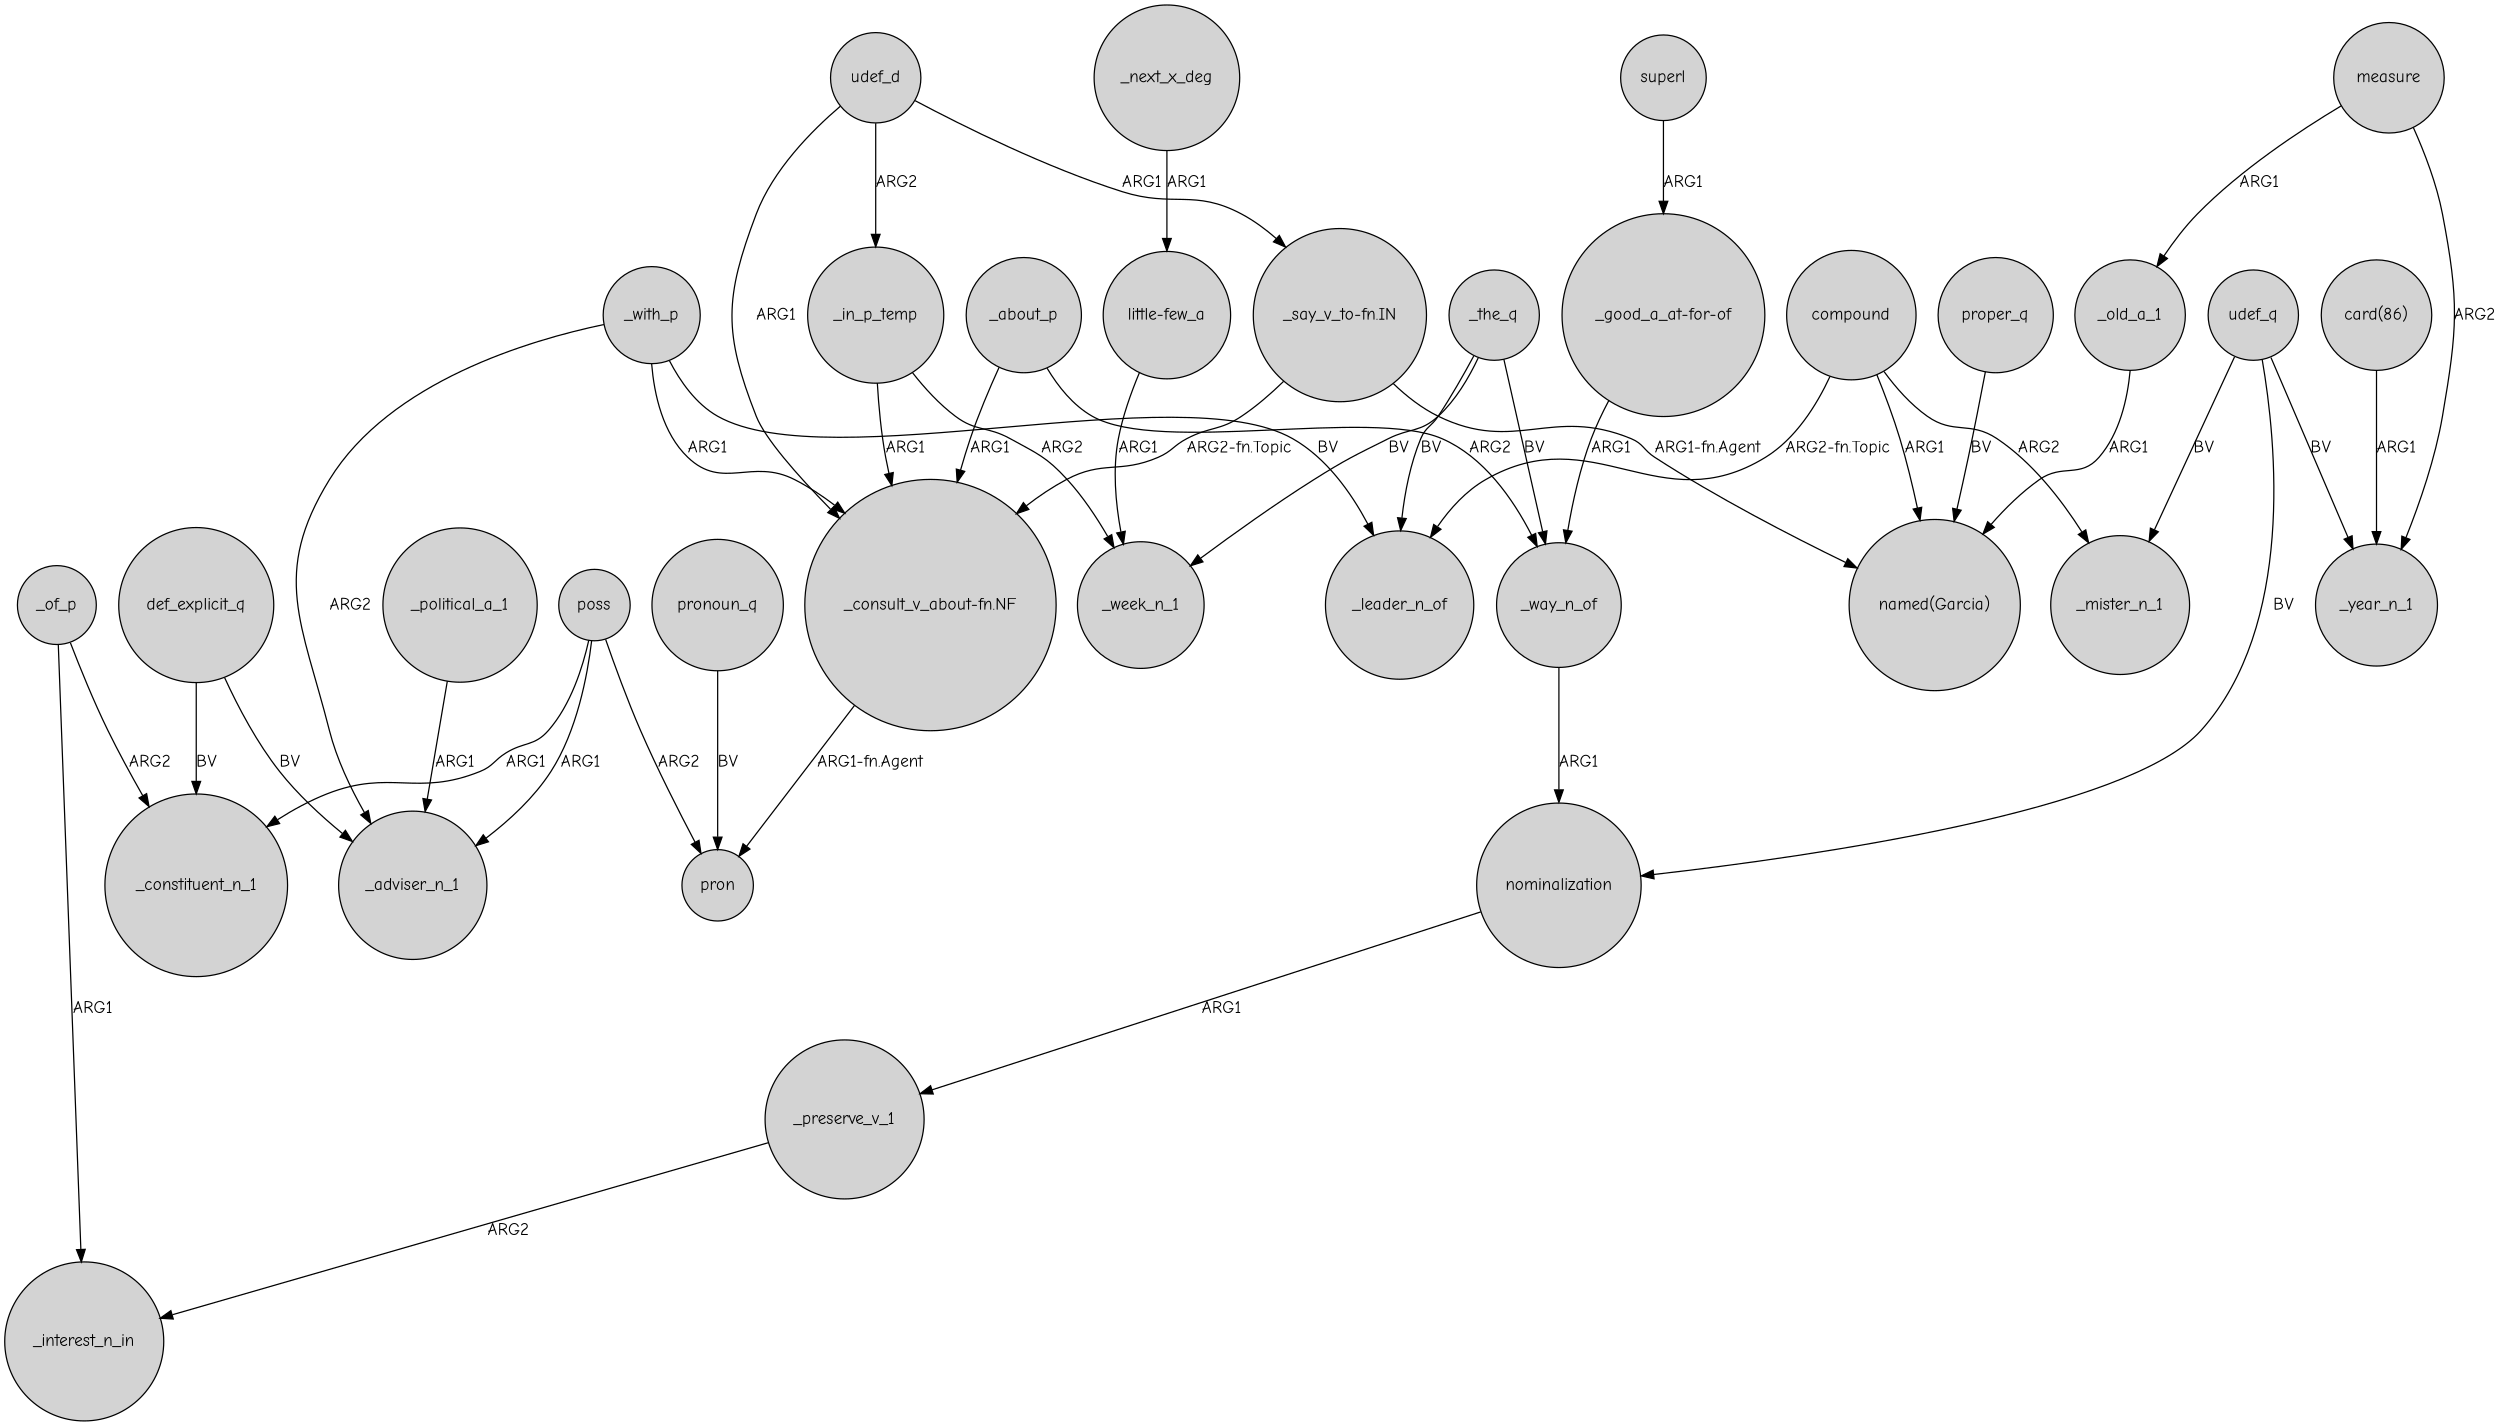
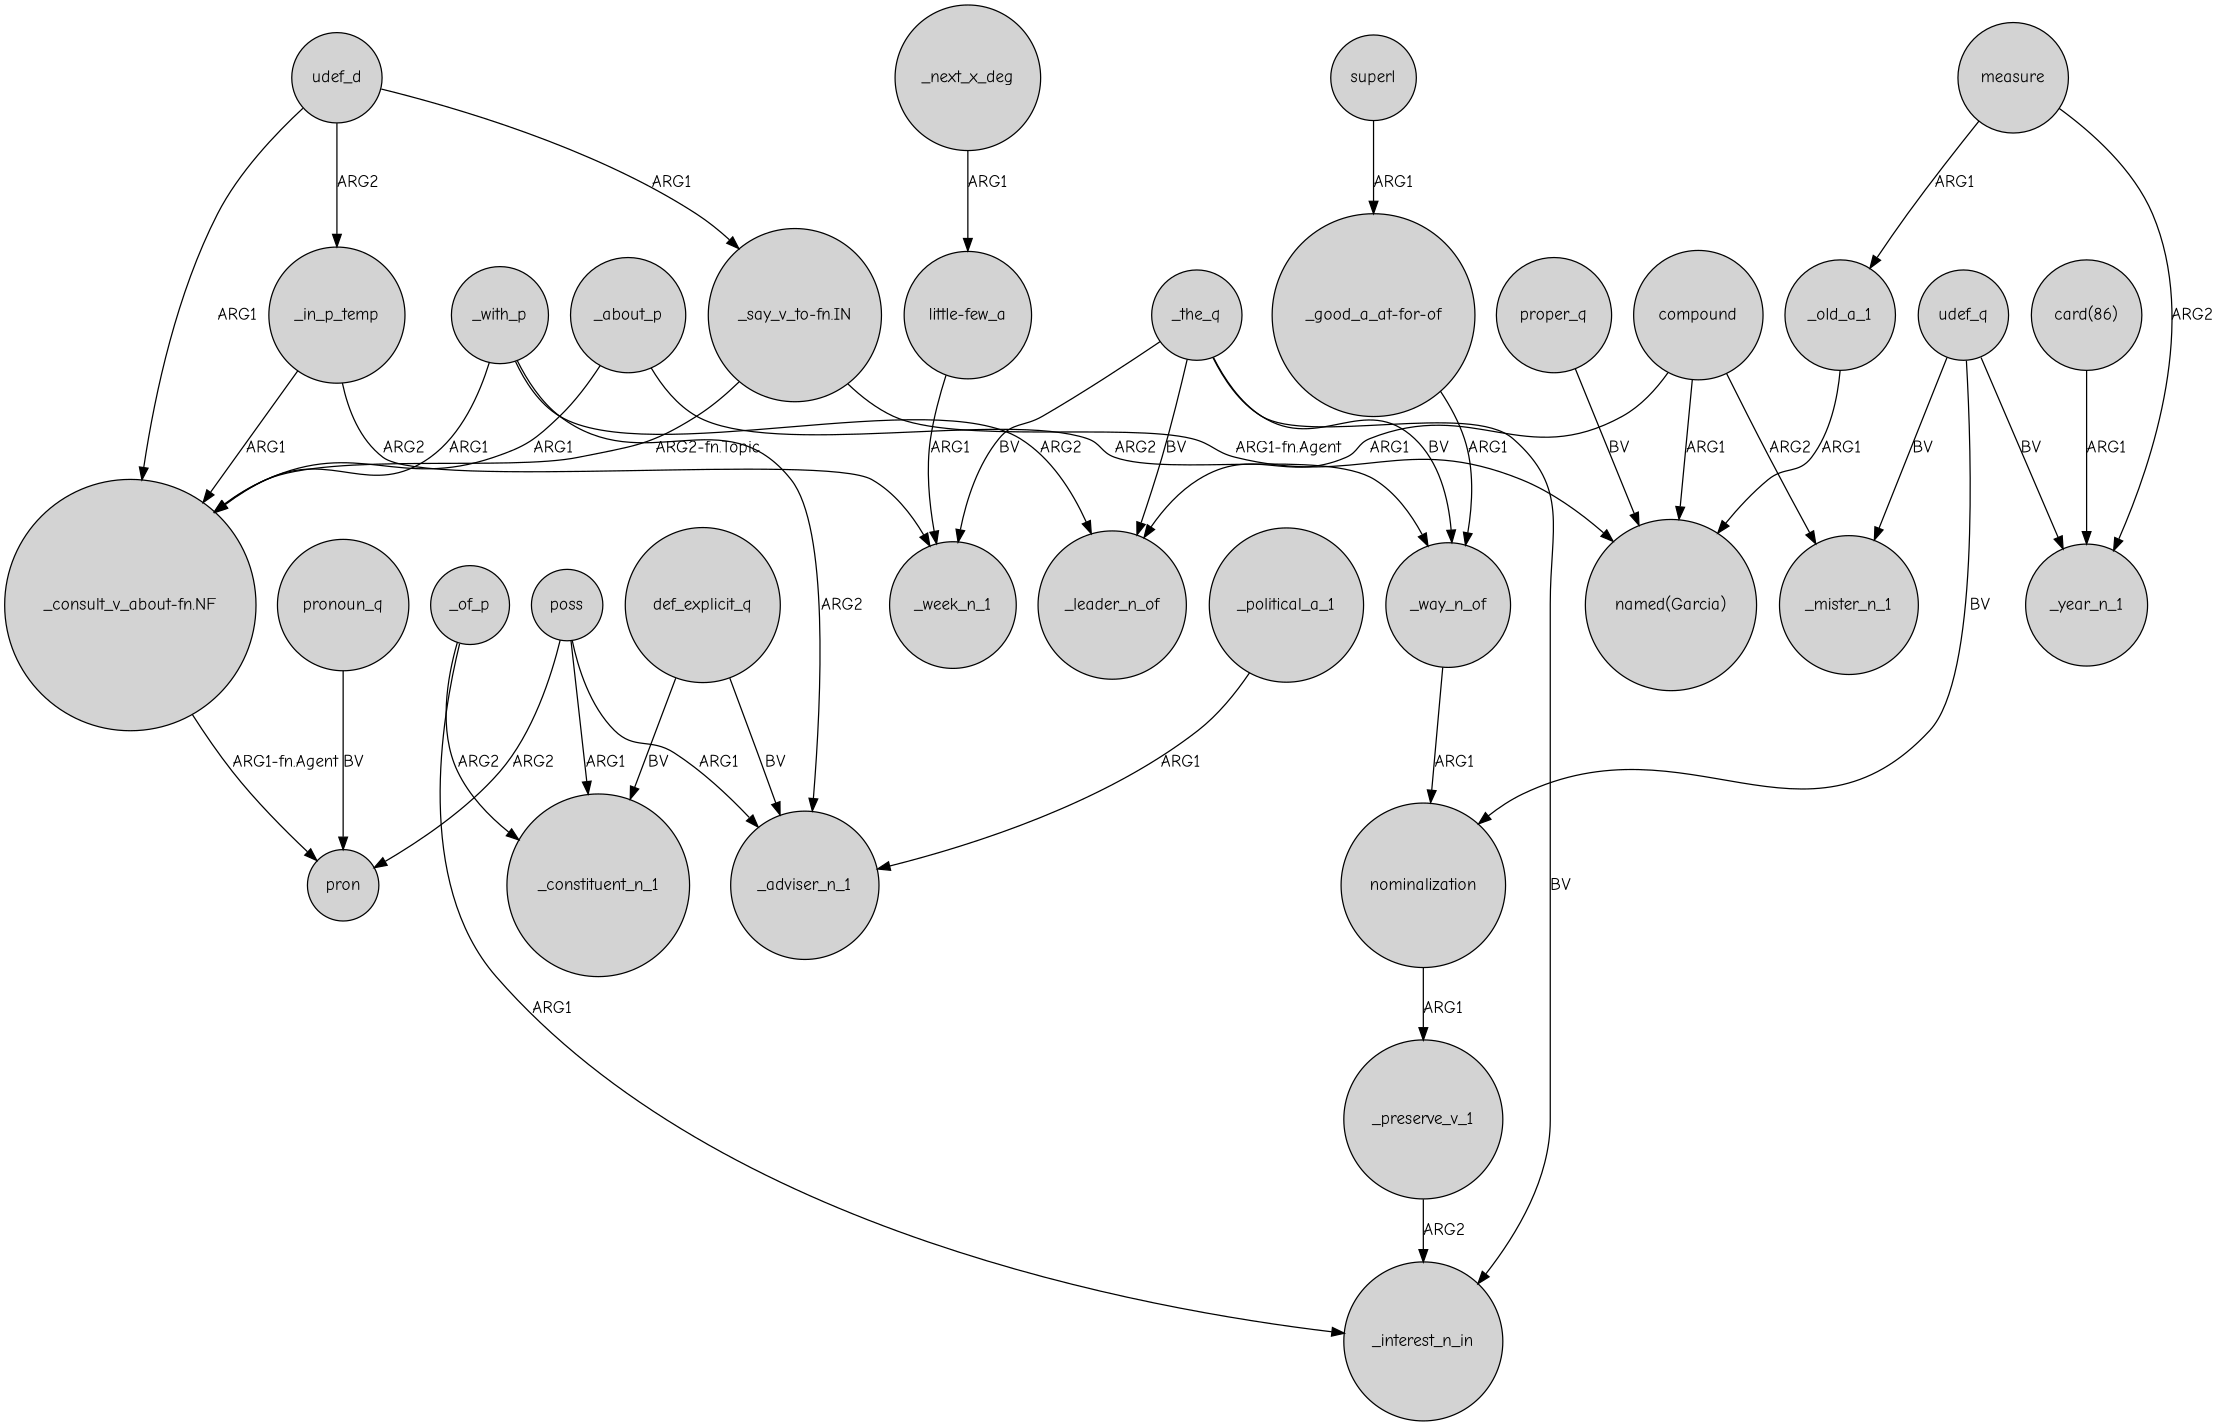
edge "_with_p" -> "_leader_n_of": label "BV" -> "ARG2"
edge "compound" -> "_leader_n_of": label "ARG2-fn.Topic" -> "ARG1"
edge "_the_q" -> "_interest_n_in": added, label "BV"
